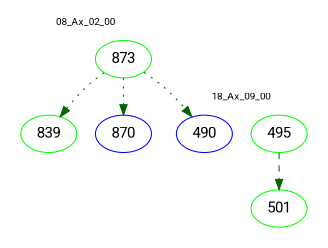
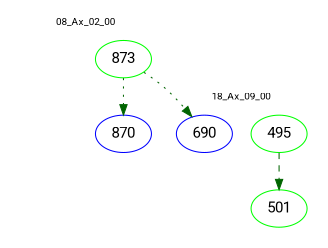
node "839": removed
node "490": label "490" -> "690"
